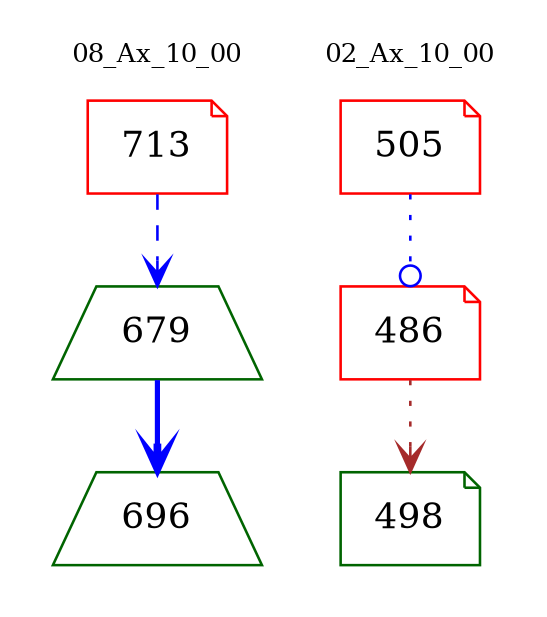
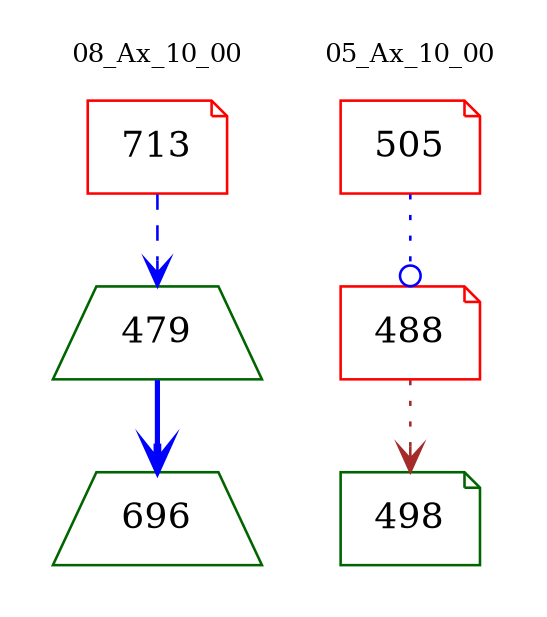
cluster "02_Ax_10_00": label "02_Ax_10_00" -> "05_Ax_10_00"
node "679": label "679" -> "479"
node "486": label "486" -> "488"
